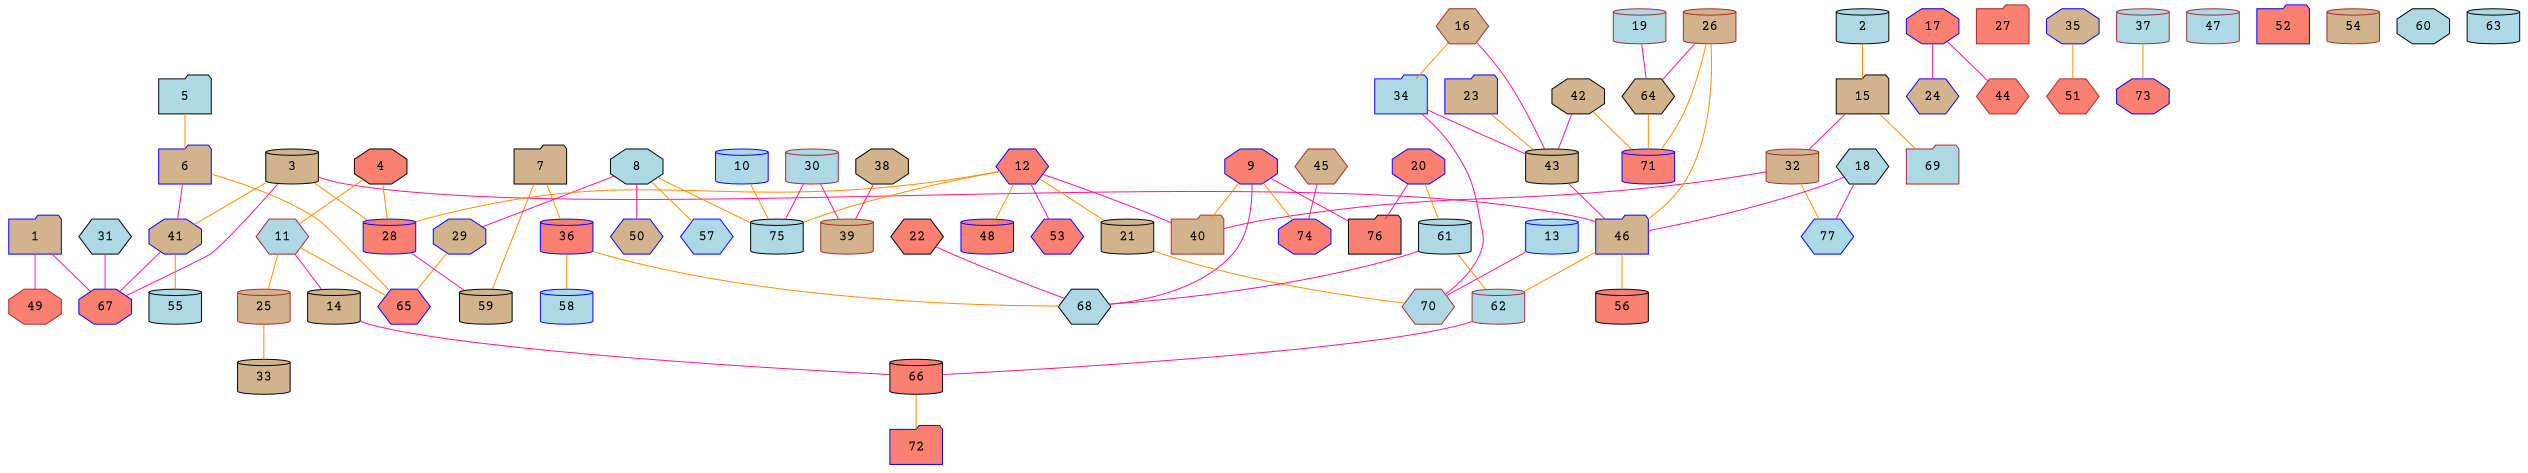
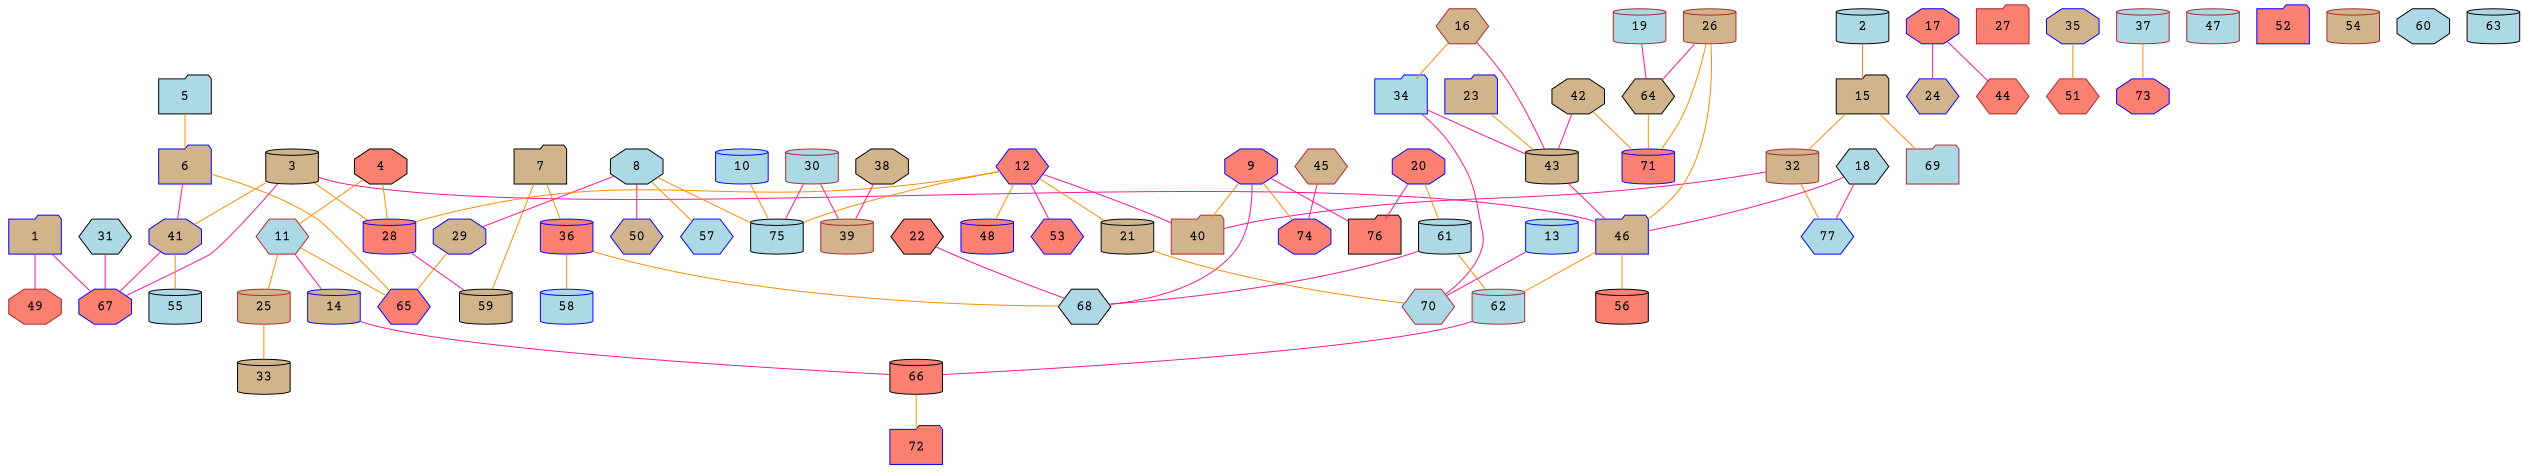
edge "15" -- "32": color deeppink -> darkorange
node "14": color black -> blue
